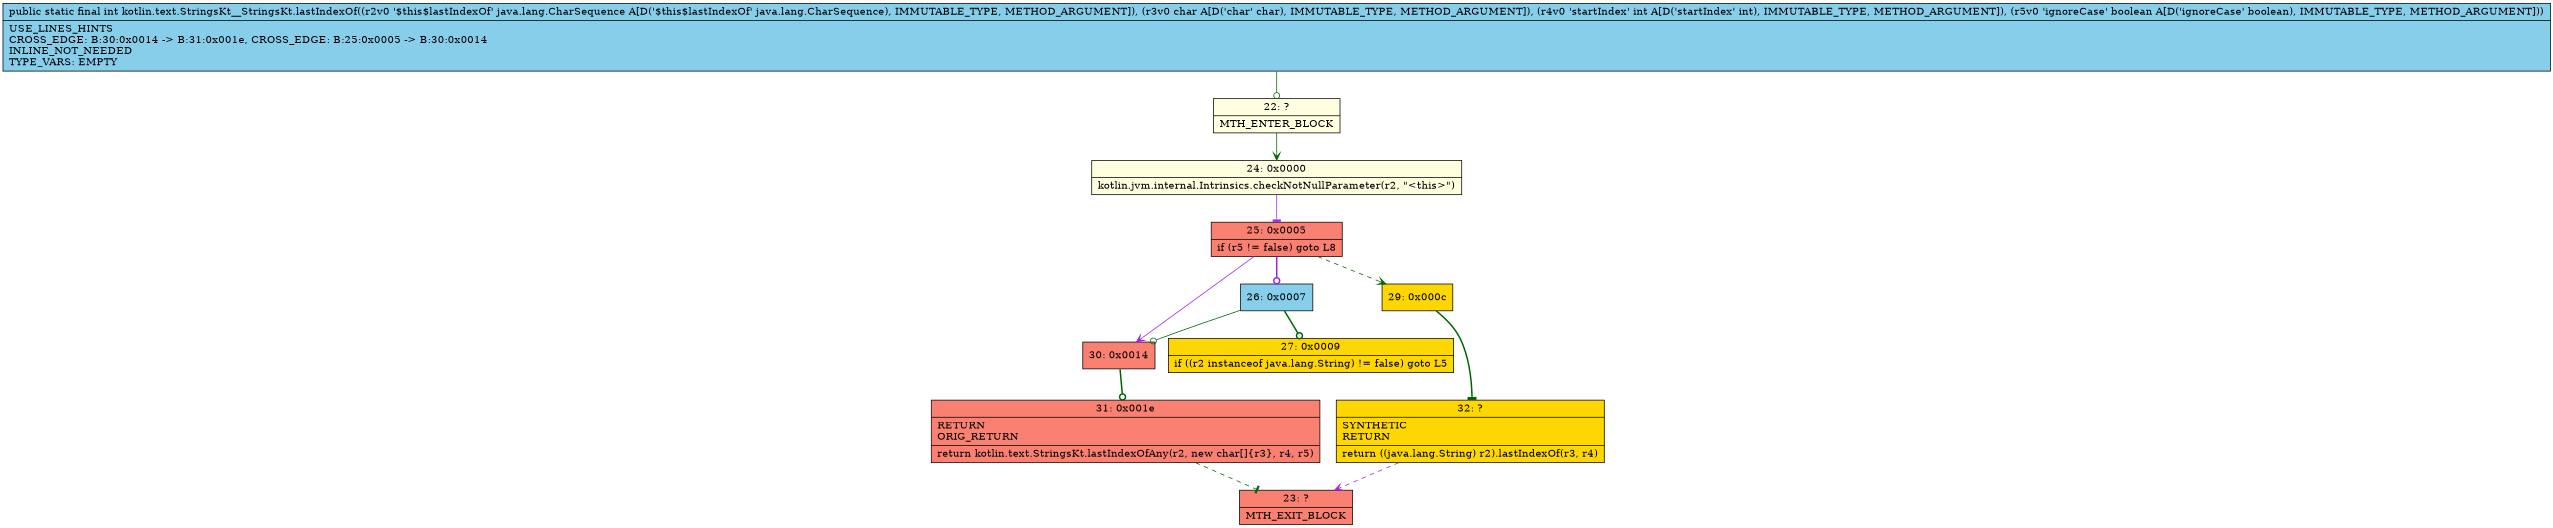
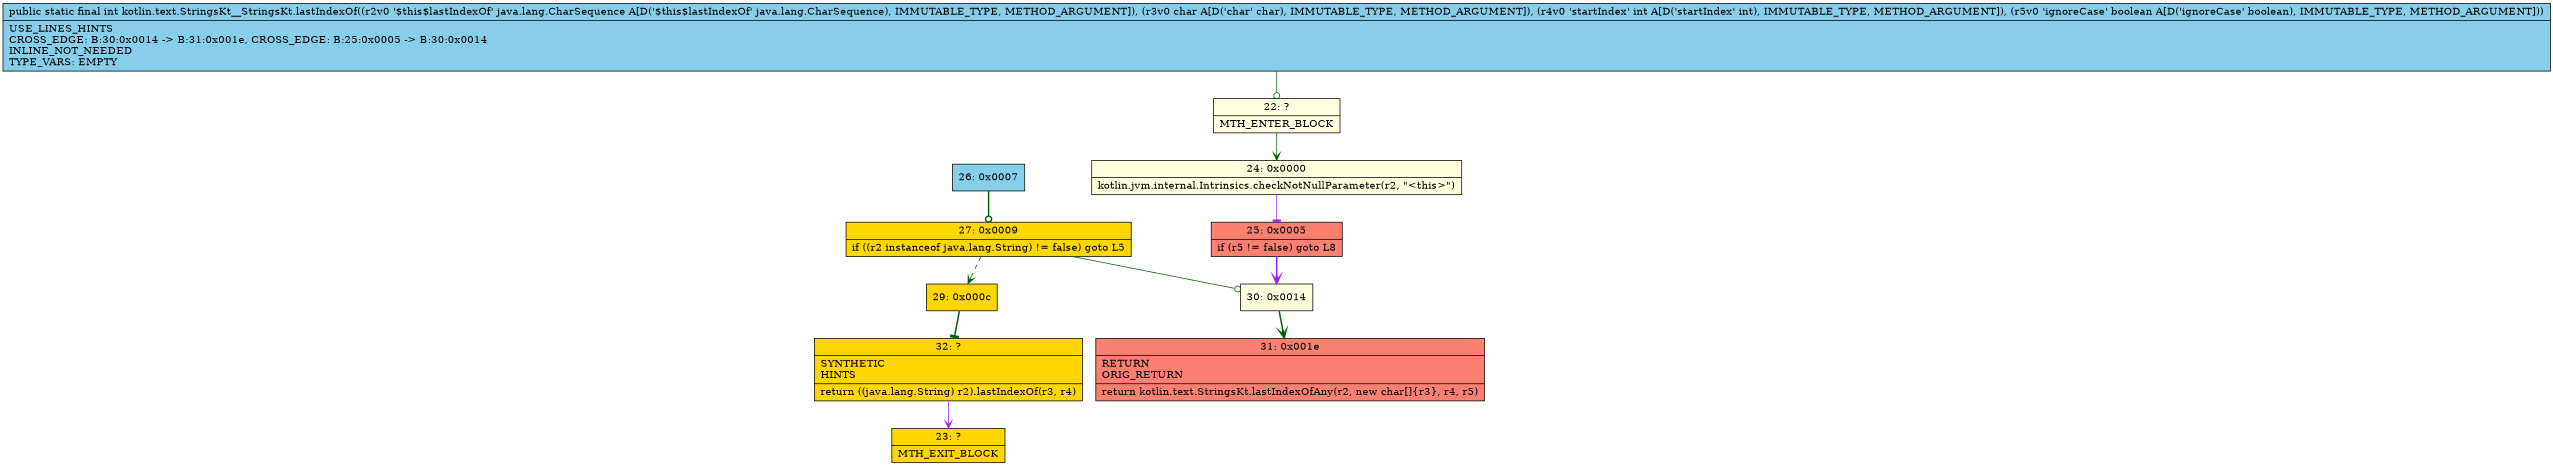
edge "25: 0x0005" -> "26: 0x0007": removed
edge "25: 0x0005" -> "29: 0x000c": now "27: 0x0009" -> "29: 0x000c"
edge "25: 0x0005" -> "30: 0x0014": style solid -> bold
edge "26: 0x0007" -> "30: 0x0014": now "27: 0x0009" -> "30: 0x0014"
node "30: 0x0014": fillcolor salmon -> lightyellow
edge "30: 0x0014" -> "31: 0x001e": arrowhead odot -> vee
node "32: ?": text "RETURN" -> "HINTS"
edge "32: ?" -> "23: ?": style dashed -> solid
edge "31: 0x001e" -> "23: ?": removed
node "23: ?": fillcolor salmon -> gold
